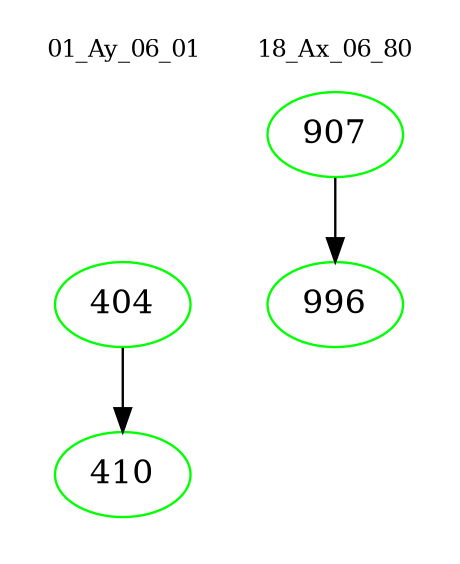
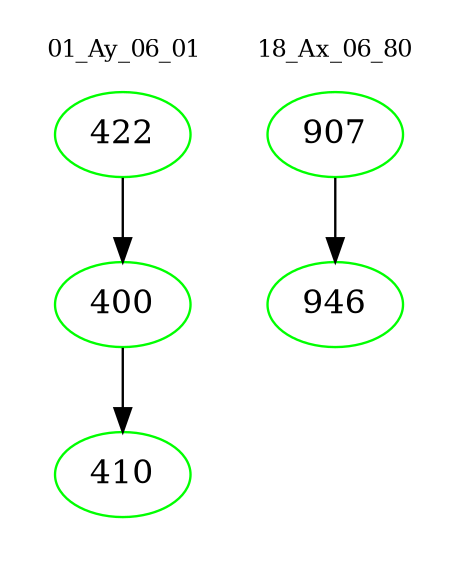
node "422": added
node "404": label "404" -> "400"
node "996": label "996" -> "946"
